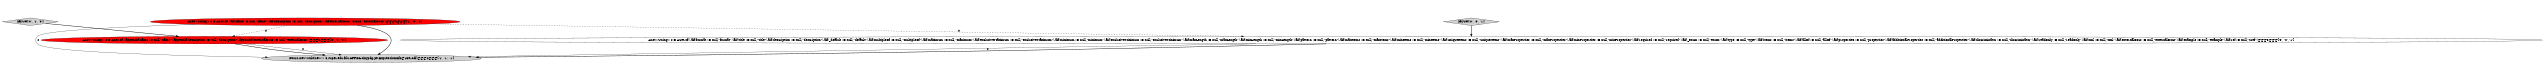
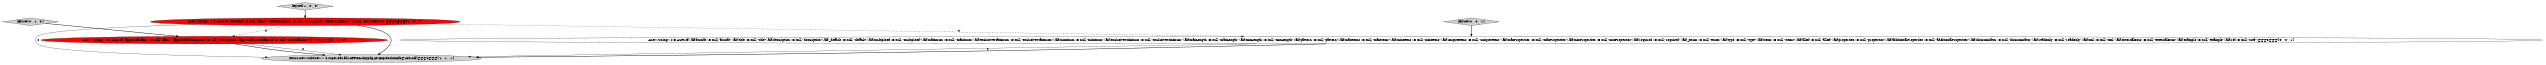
node "keySet['1', '0', '0']": added
